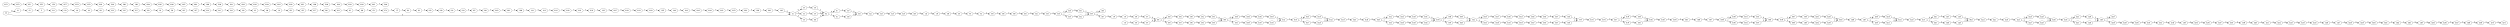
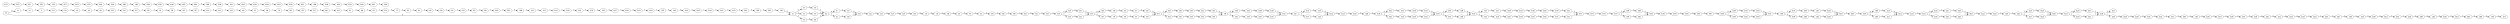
node "S69": added
